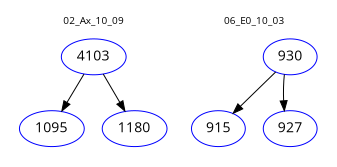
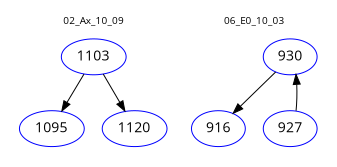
node "4103": label "4103" -> "1103"
edge "930" -> "927": reversed
node "1180": label "1180" -> "1120"
node "915": label "915" -> "916"
